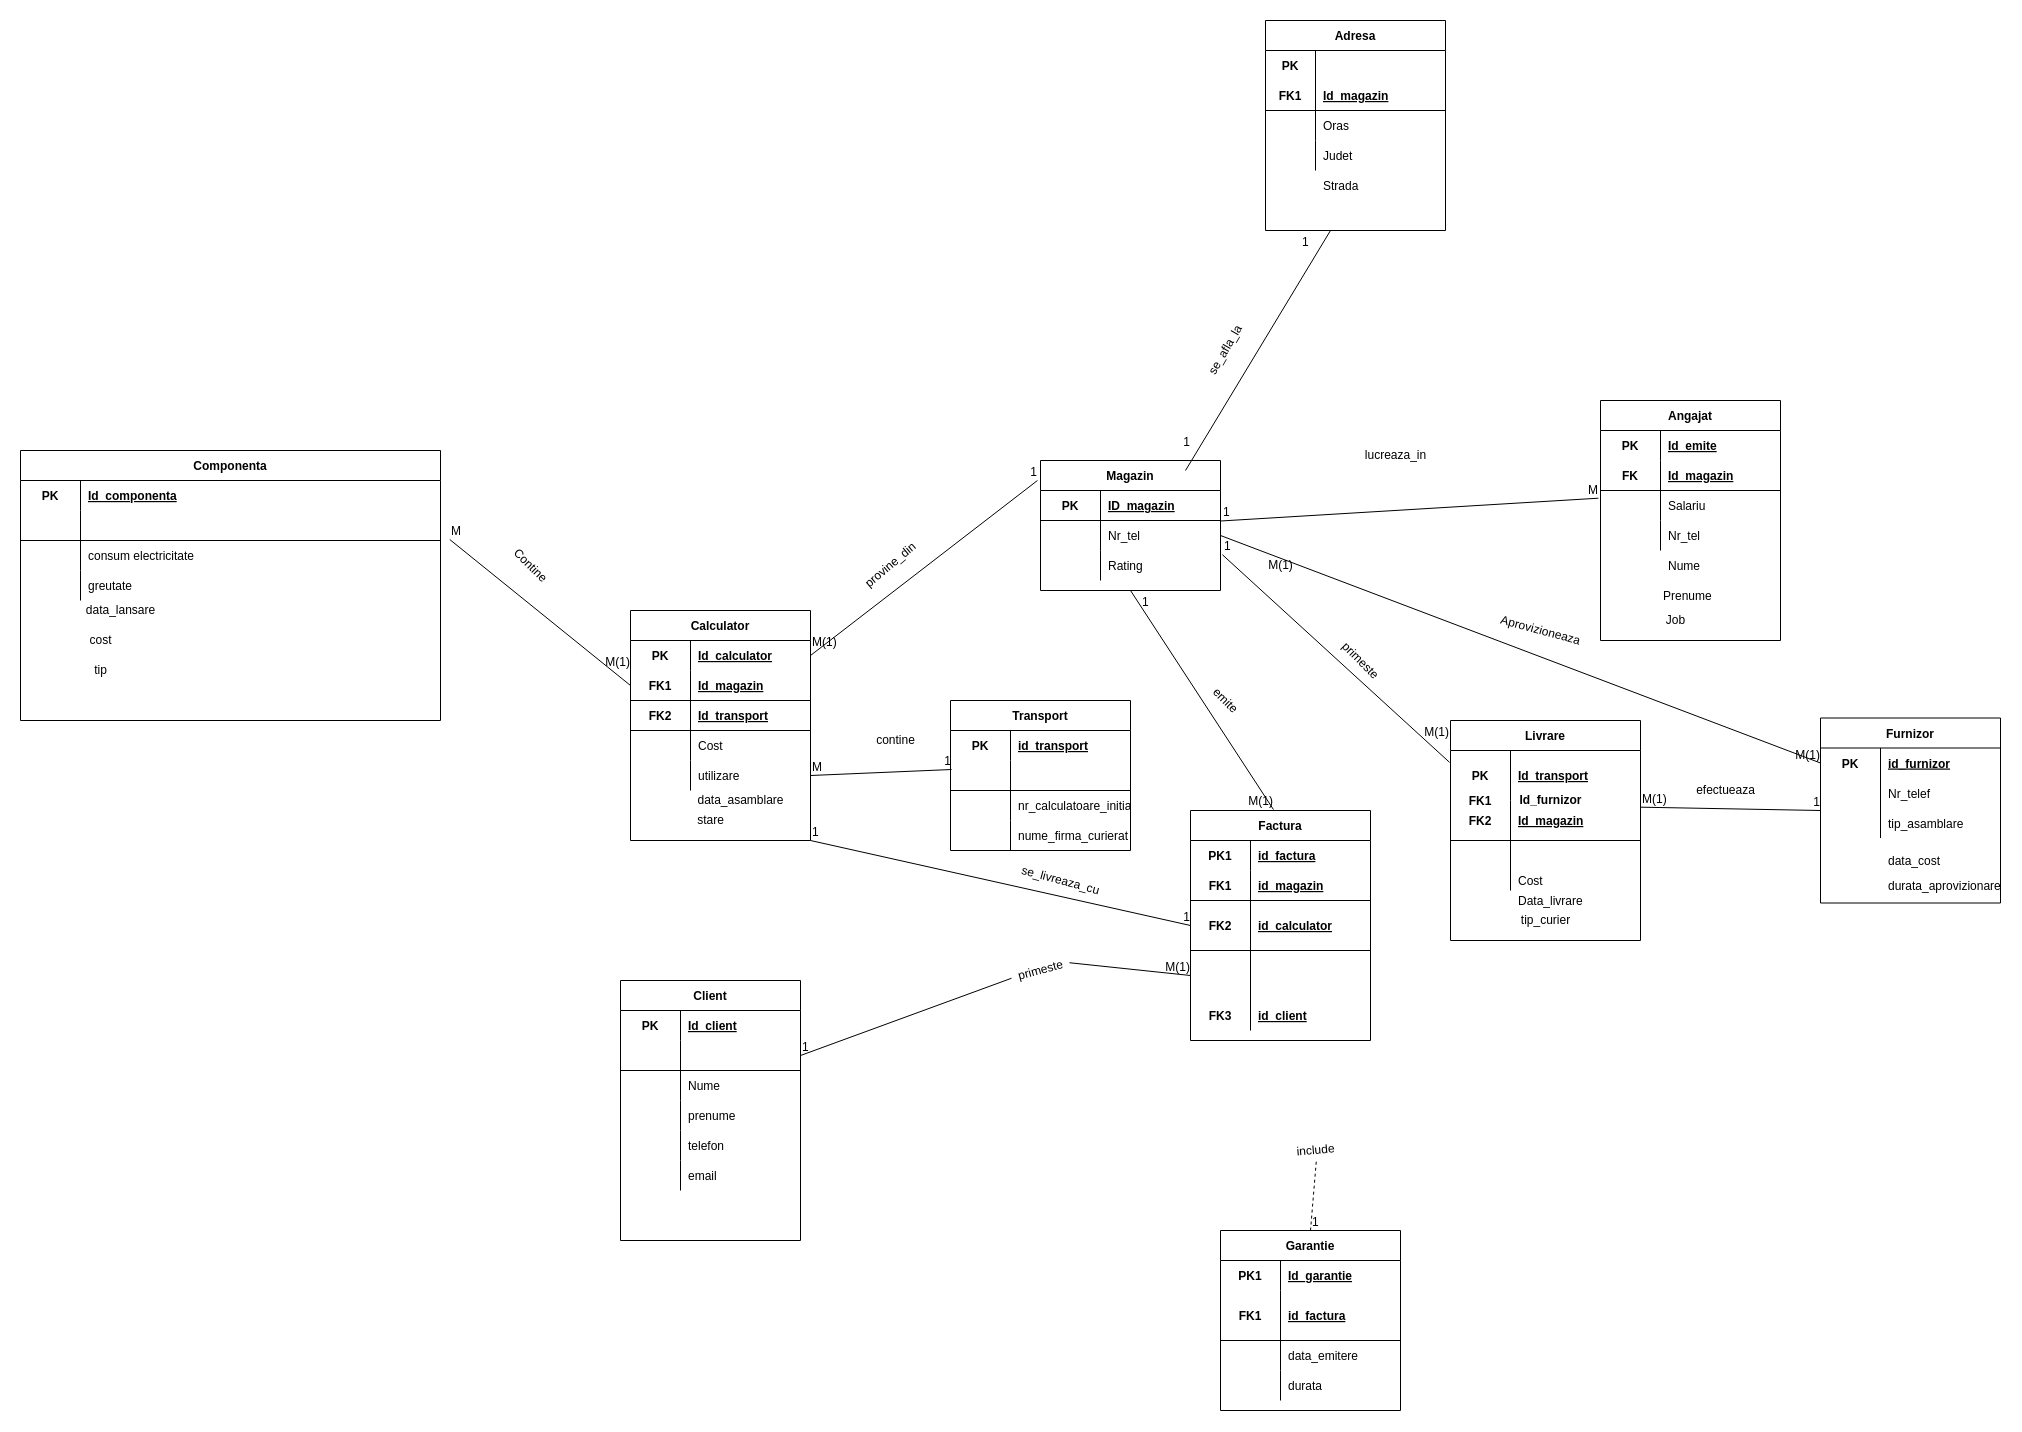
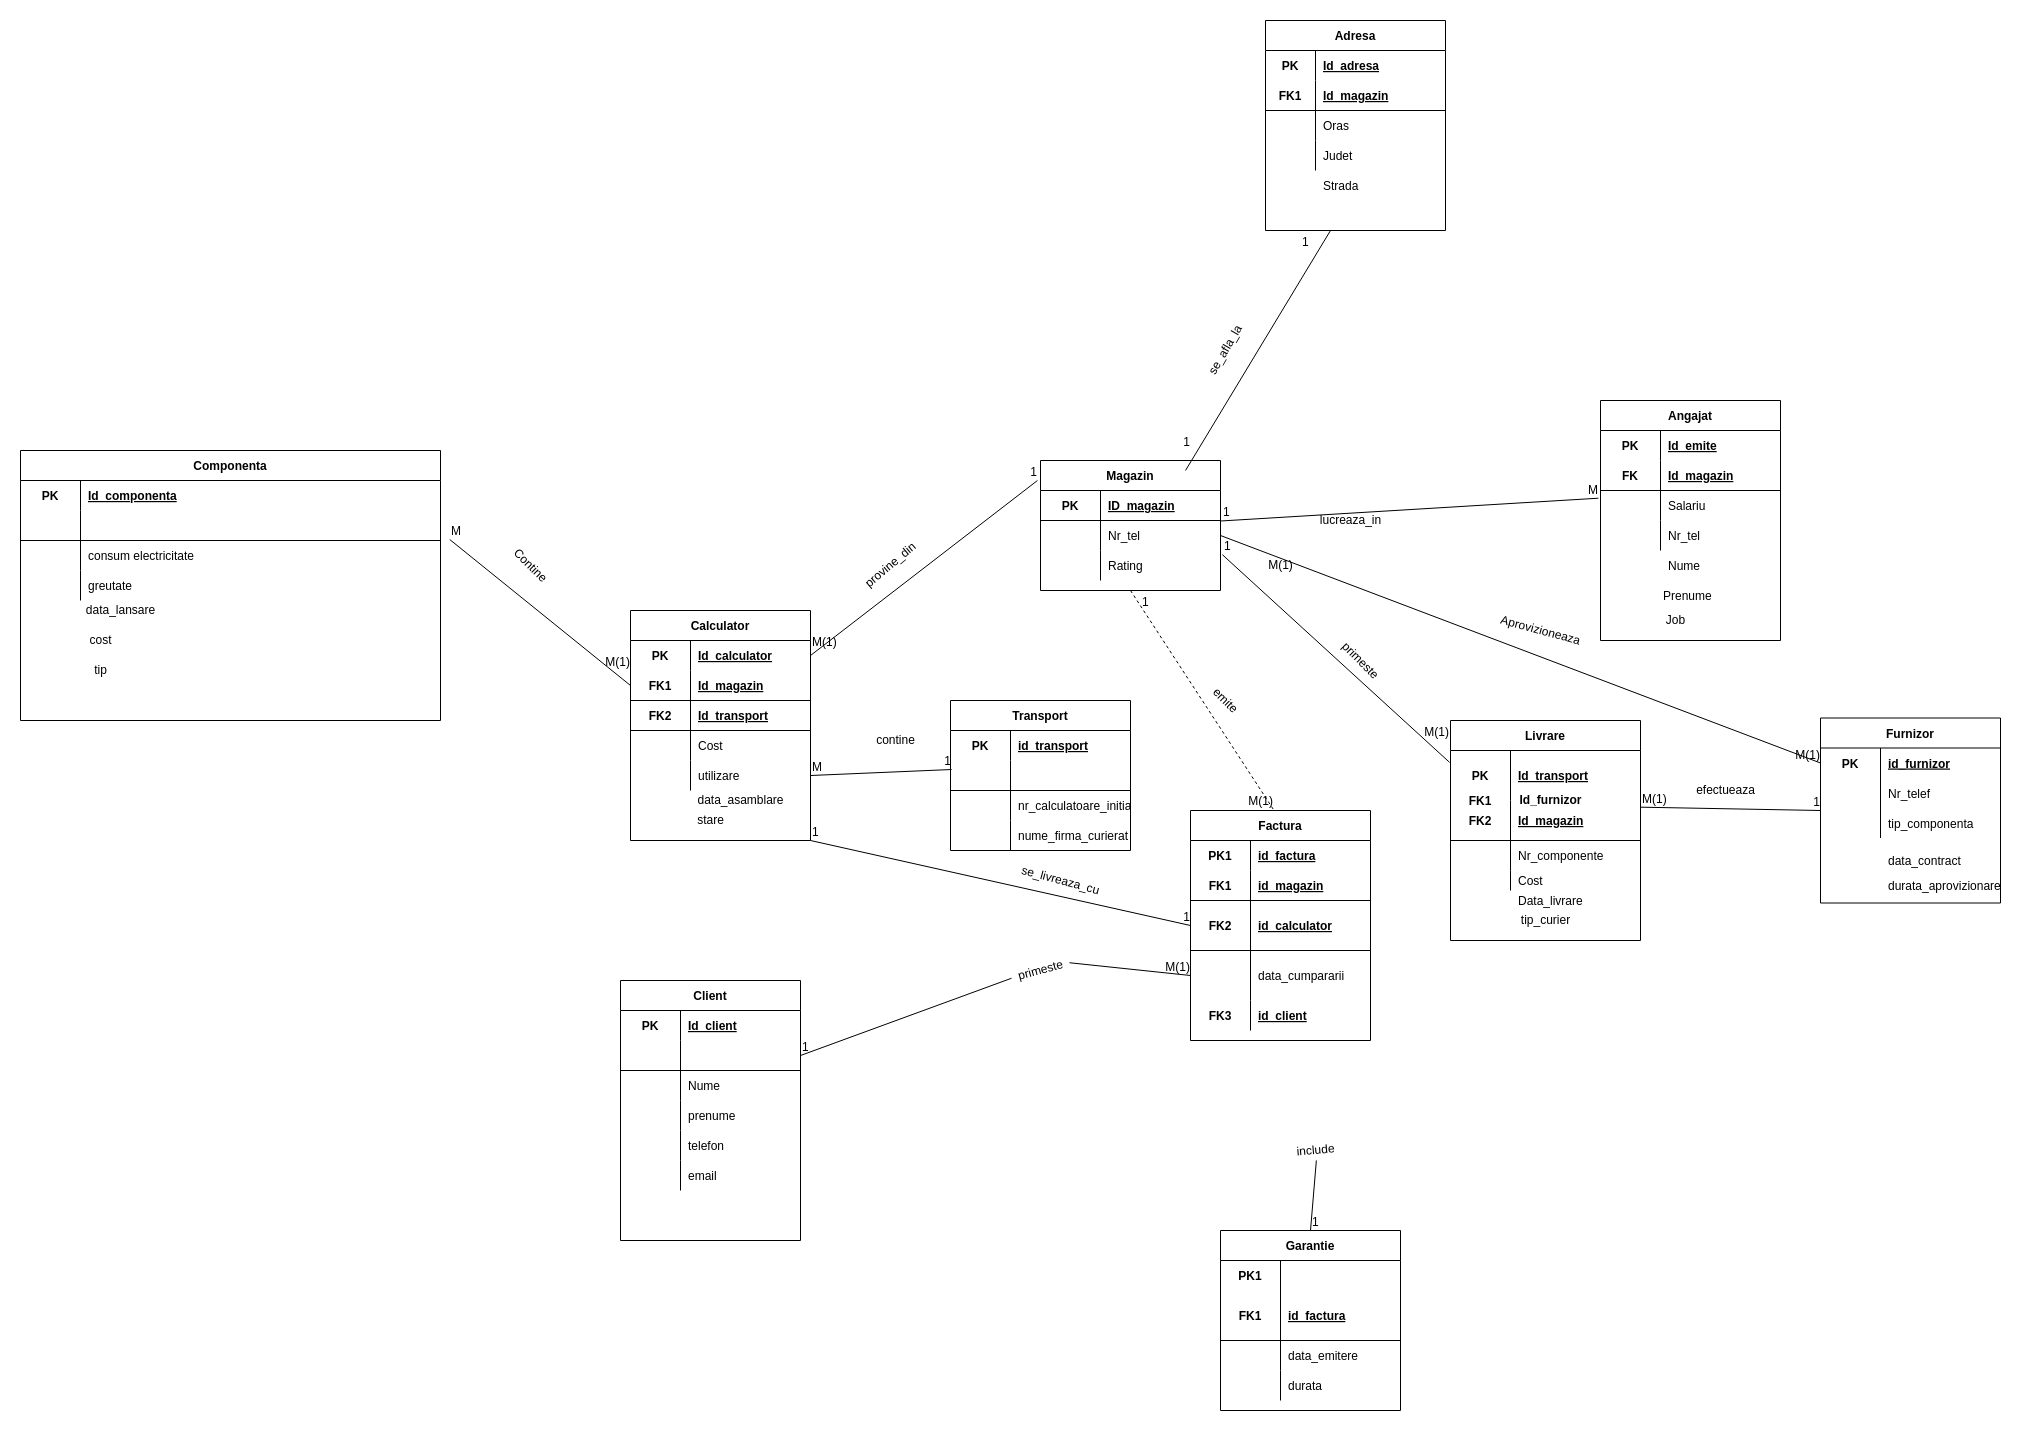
node "Id_adresa": added
node "lucreaza_in": moved (1396, 456) -> (1351, 521)
edge "Magazin" -- "Factura": style solid -> dashed
node "tip_asamblare": label "tip_asamblare" -> "tip_componenta"
node "Nr_componente": added
node "data_cost": label "data_cost" -> "data_contract"
node "data_cumpararii": added
edge "include" -- "Garantie": style dashed -> solid
node "Id_garantie": removed
